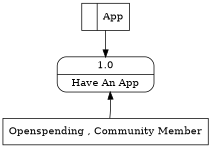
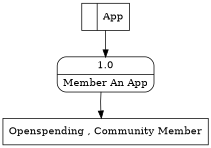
node "1.0": text "Have An App" -> "Member An App"
edge "Openspending , Community Member" -> "1.0": reversed
